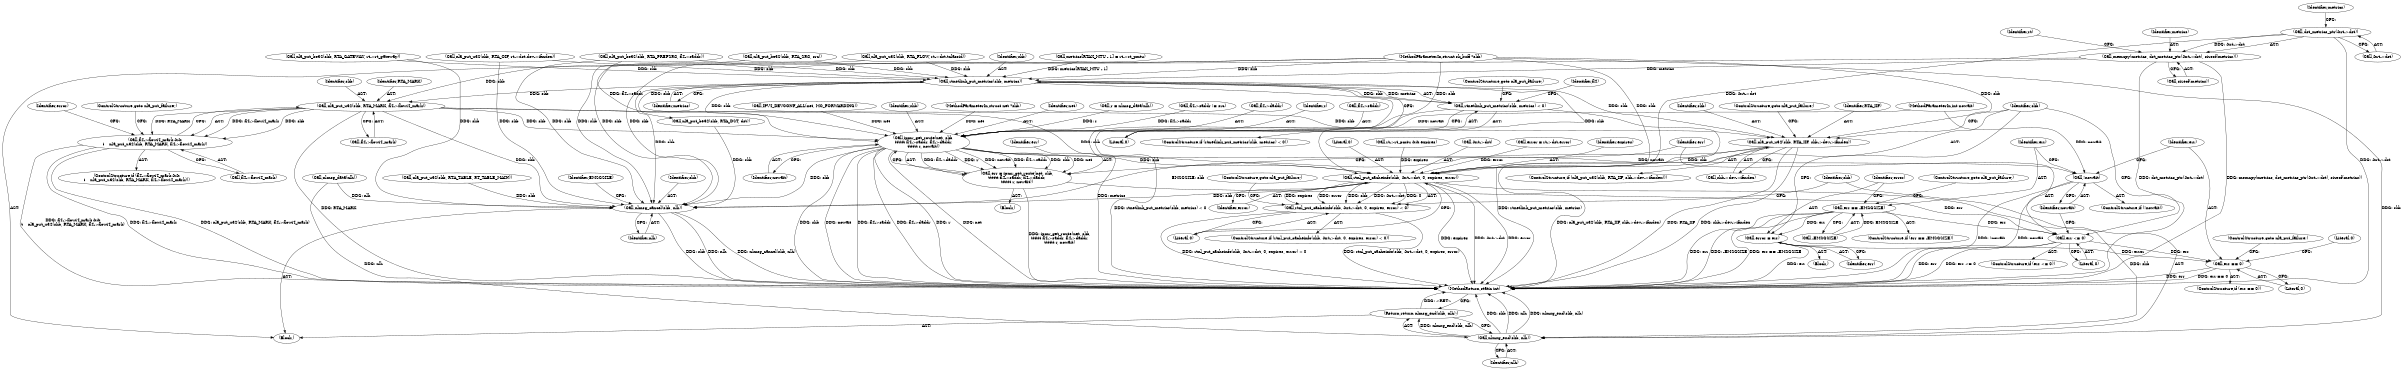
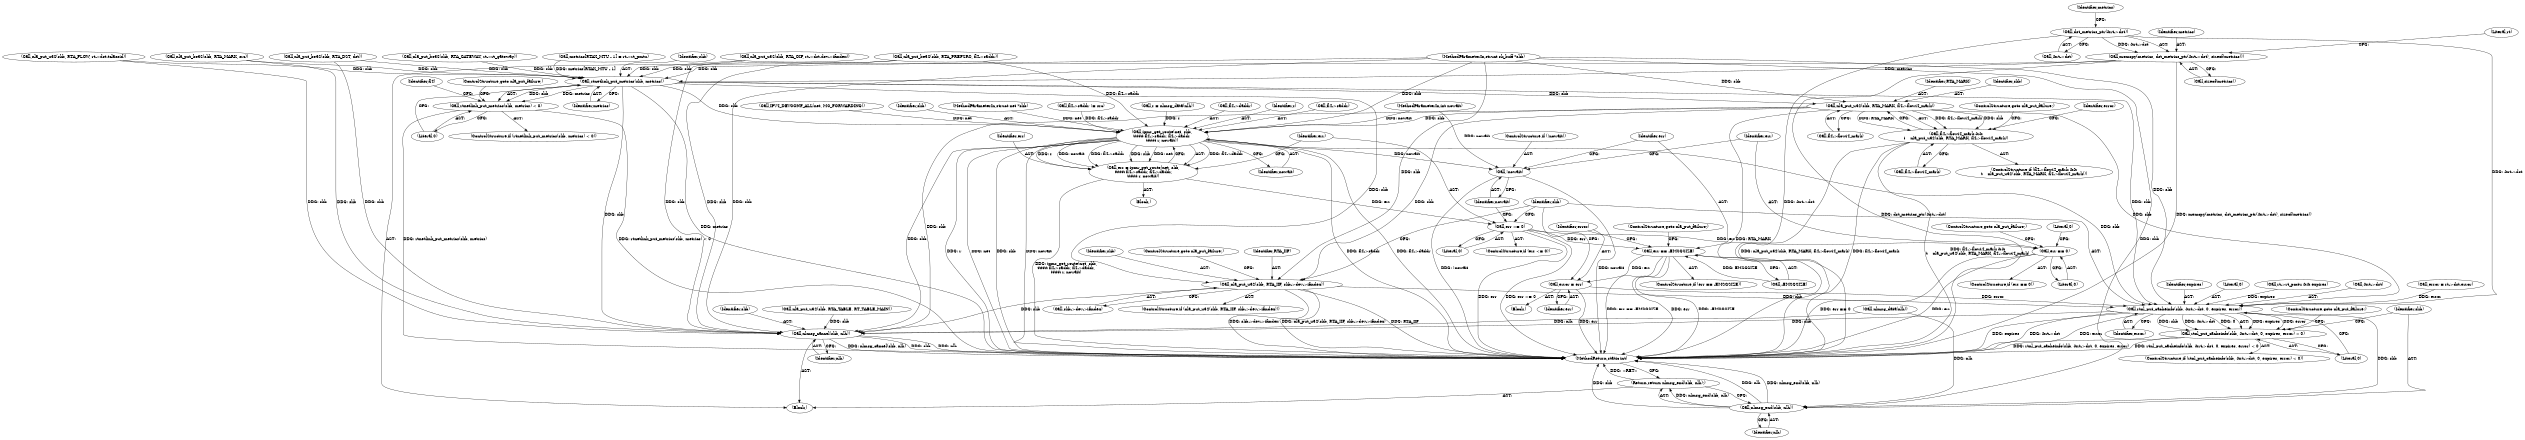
node "(Identifier,rt)": label "(Identifier,rt)" -> "(Literal,rt)"
node "(Call,nla_put_be32(skb, RTA_SRC, src))": label "(Call,nla_put_be32(skb, RTA_SRC, src))" -> "(Call,nla_put_be32(skb, RTA_MARK, src))"
edge "(Call,rtnetlink_put_metrics(skb, metrics))" -> "(Call,nla_put_be32(skb, RTA_DST, dst))": reversed
node "(Identifier,net)": removed
node "(Identifier,EMSGSIZE)": removed
edge "(Call,nla_put_u32(skb, RTA_IIF, skb->dev->ifindex))" -> "(Call,nlmsg_cancel(skb, nlh))": label "EMSGSIZE: skb" -> "DDG: skb"
edge "(Call,nla_put_be32(skb, RTA_GATEWAY, rt->rt_gateway))" -> "(Call,nlmsg_cancel(skb, nlh))": removed, label "DDG: skb"
edge "(Call,!nowait)" -> "(ControlStructure,if (!nowait))": reversed
edge "(Call,err == -EMSGSIZE)" -> "(Call,err <= 0)": reversed
edge "(Call,error = err)" -> "(Call,err == 0)": now "(Call,error = err)" -> "(Call,rtnl_put_cacheinfo(skb, &rt->dst, 0, expires, error))"
